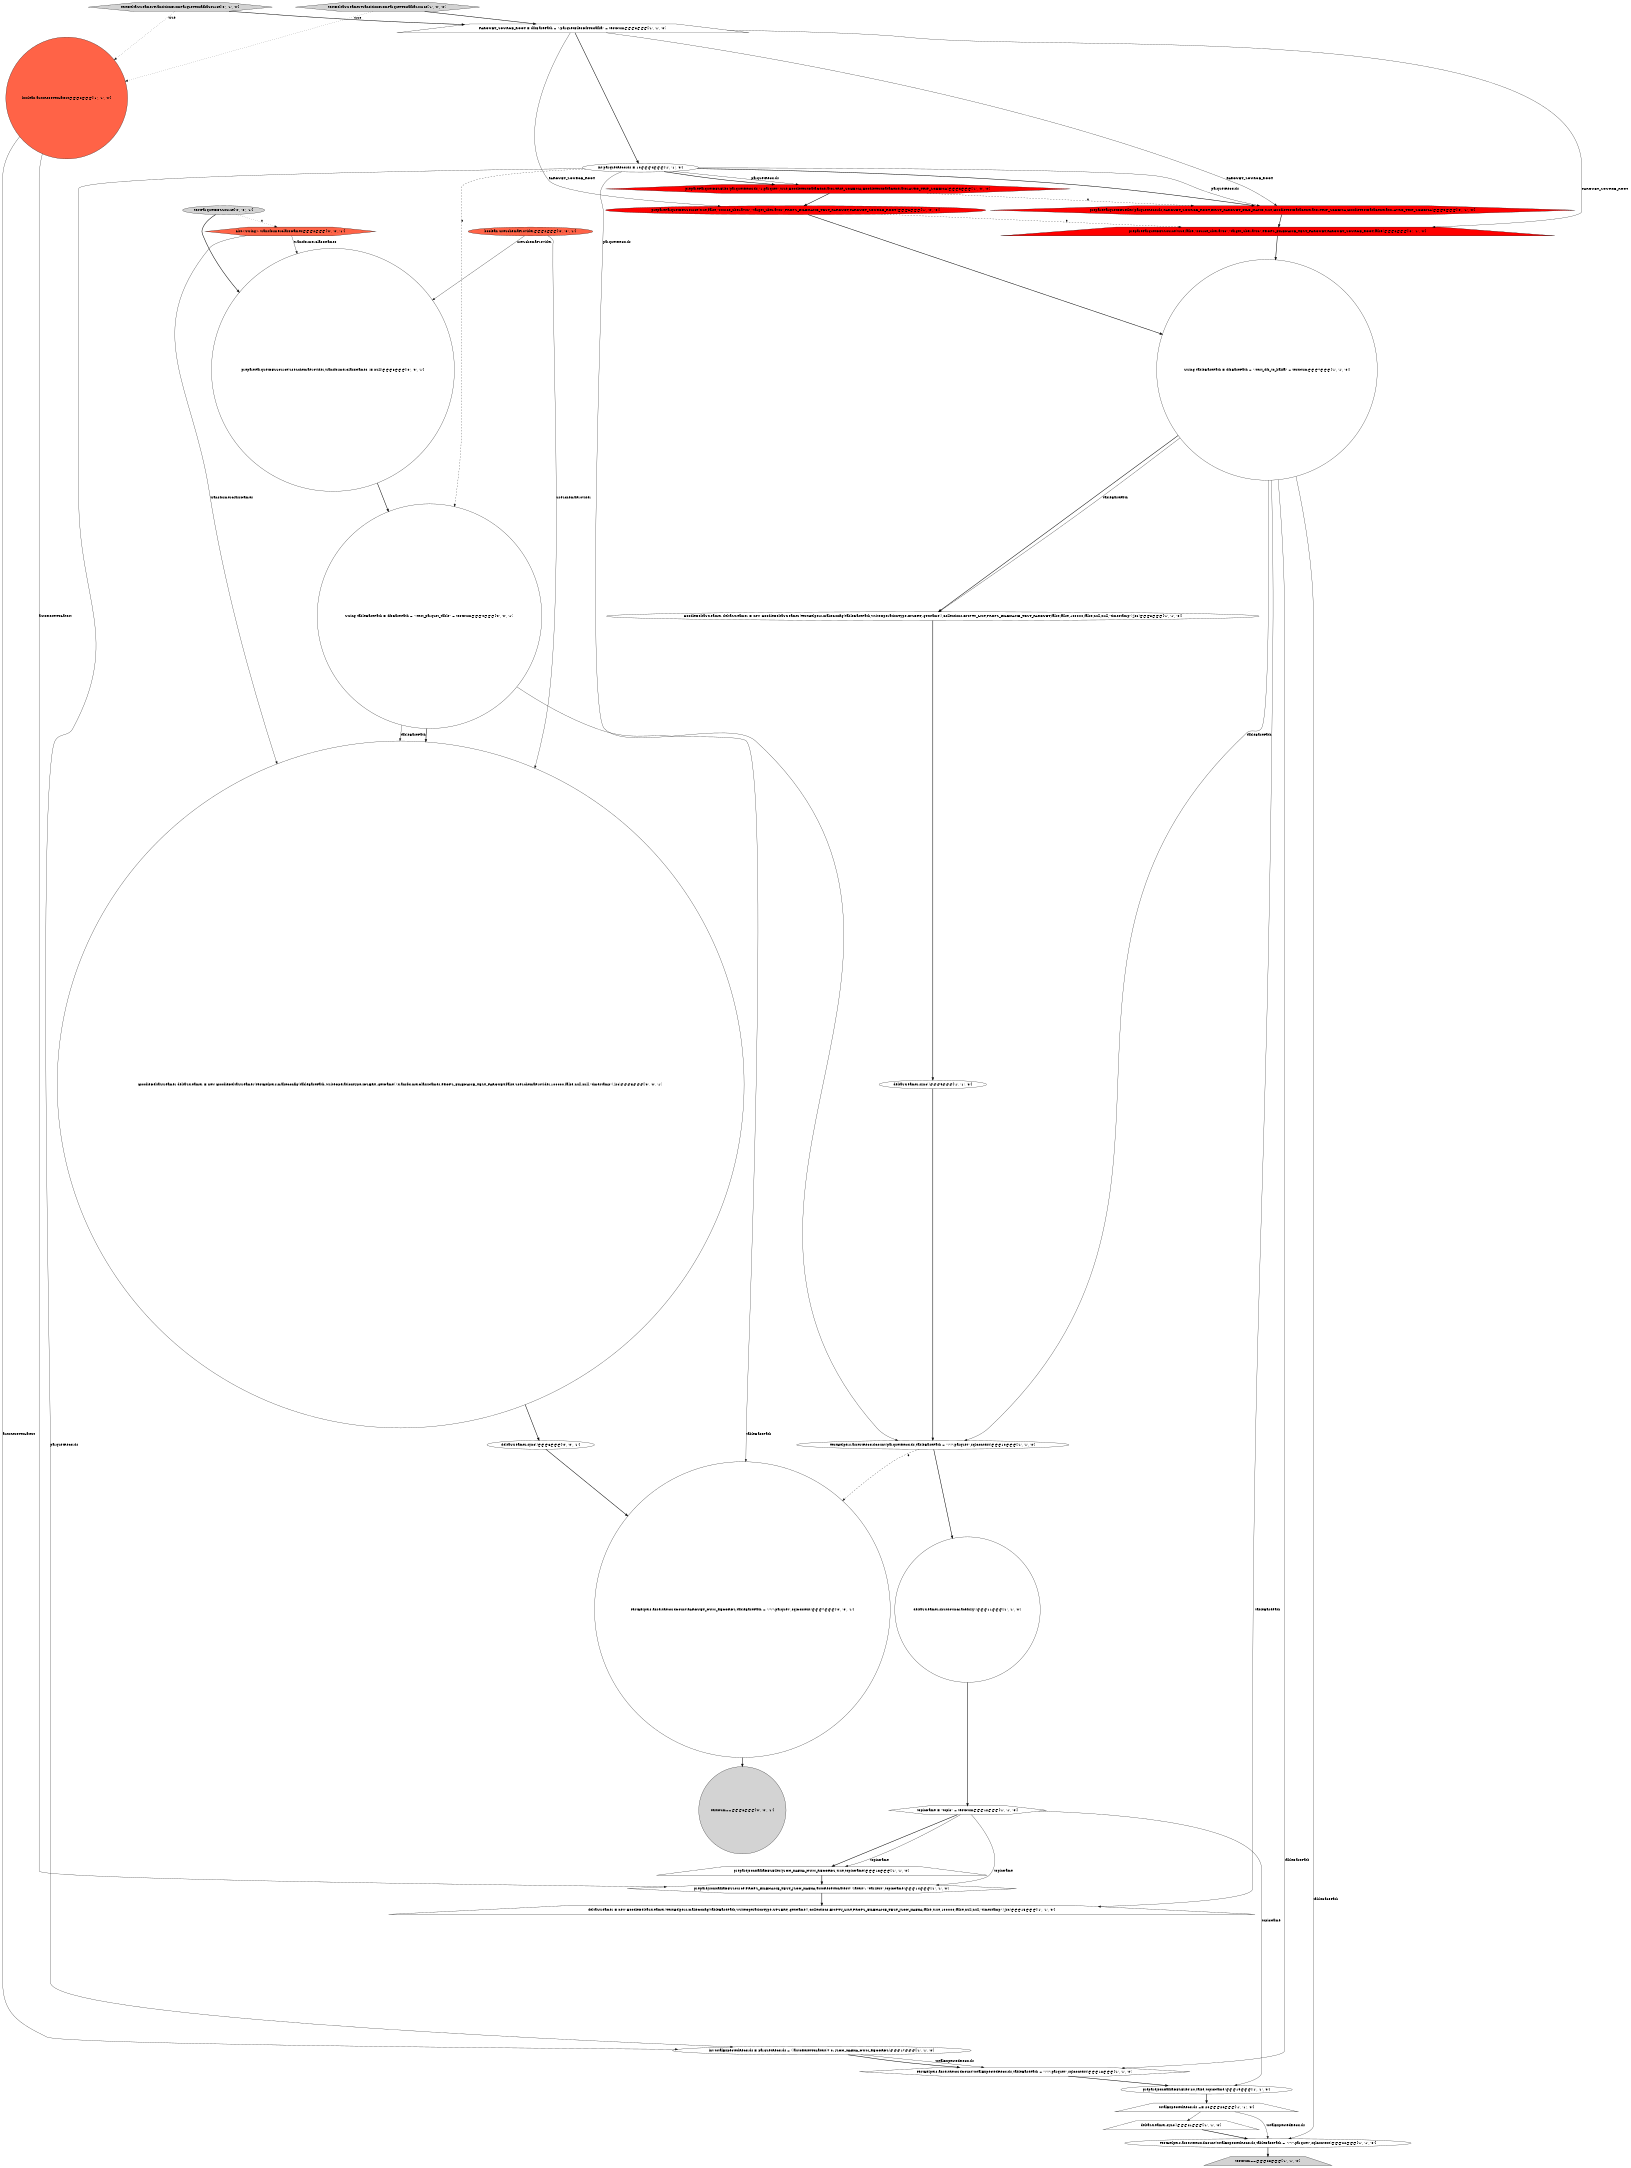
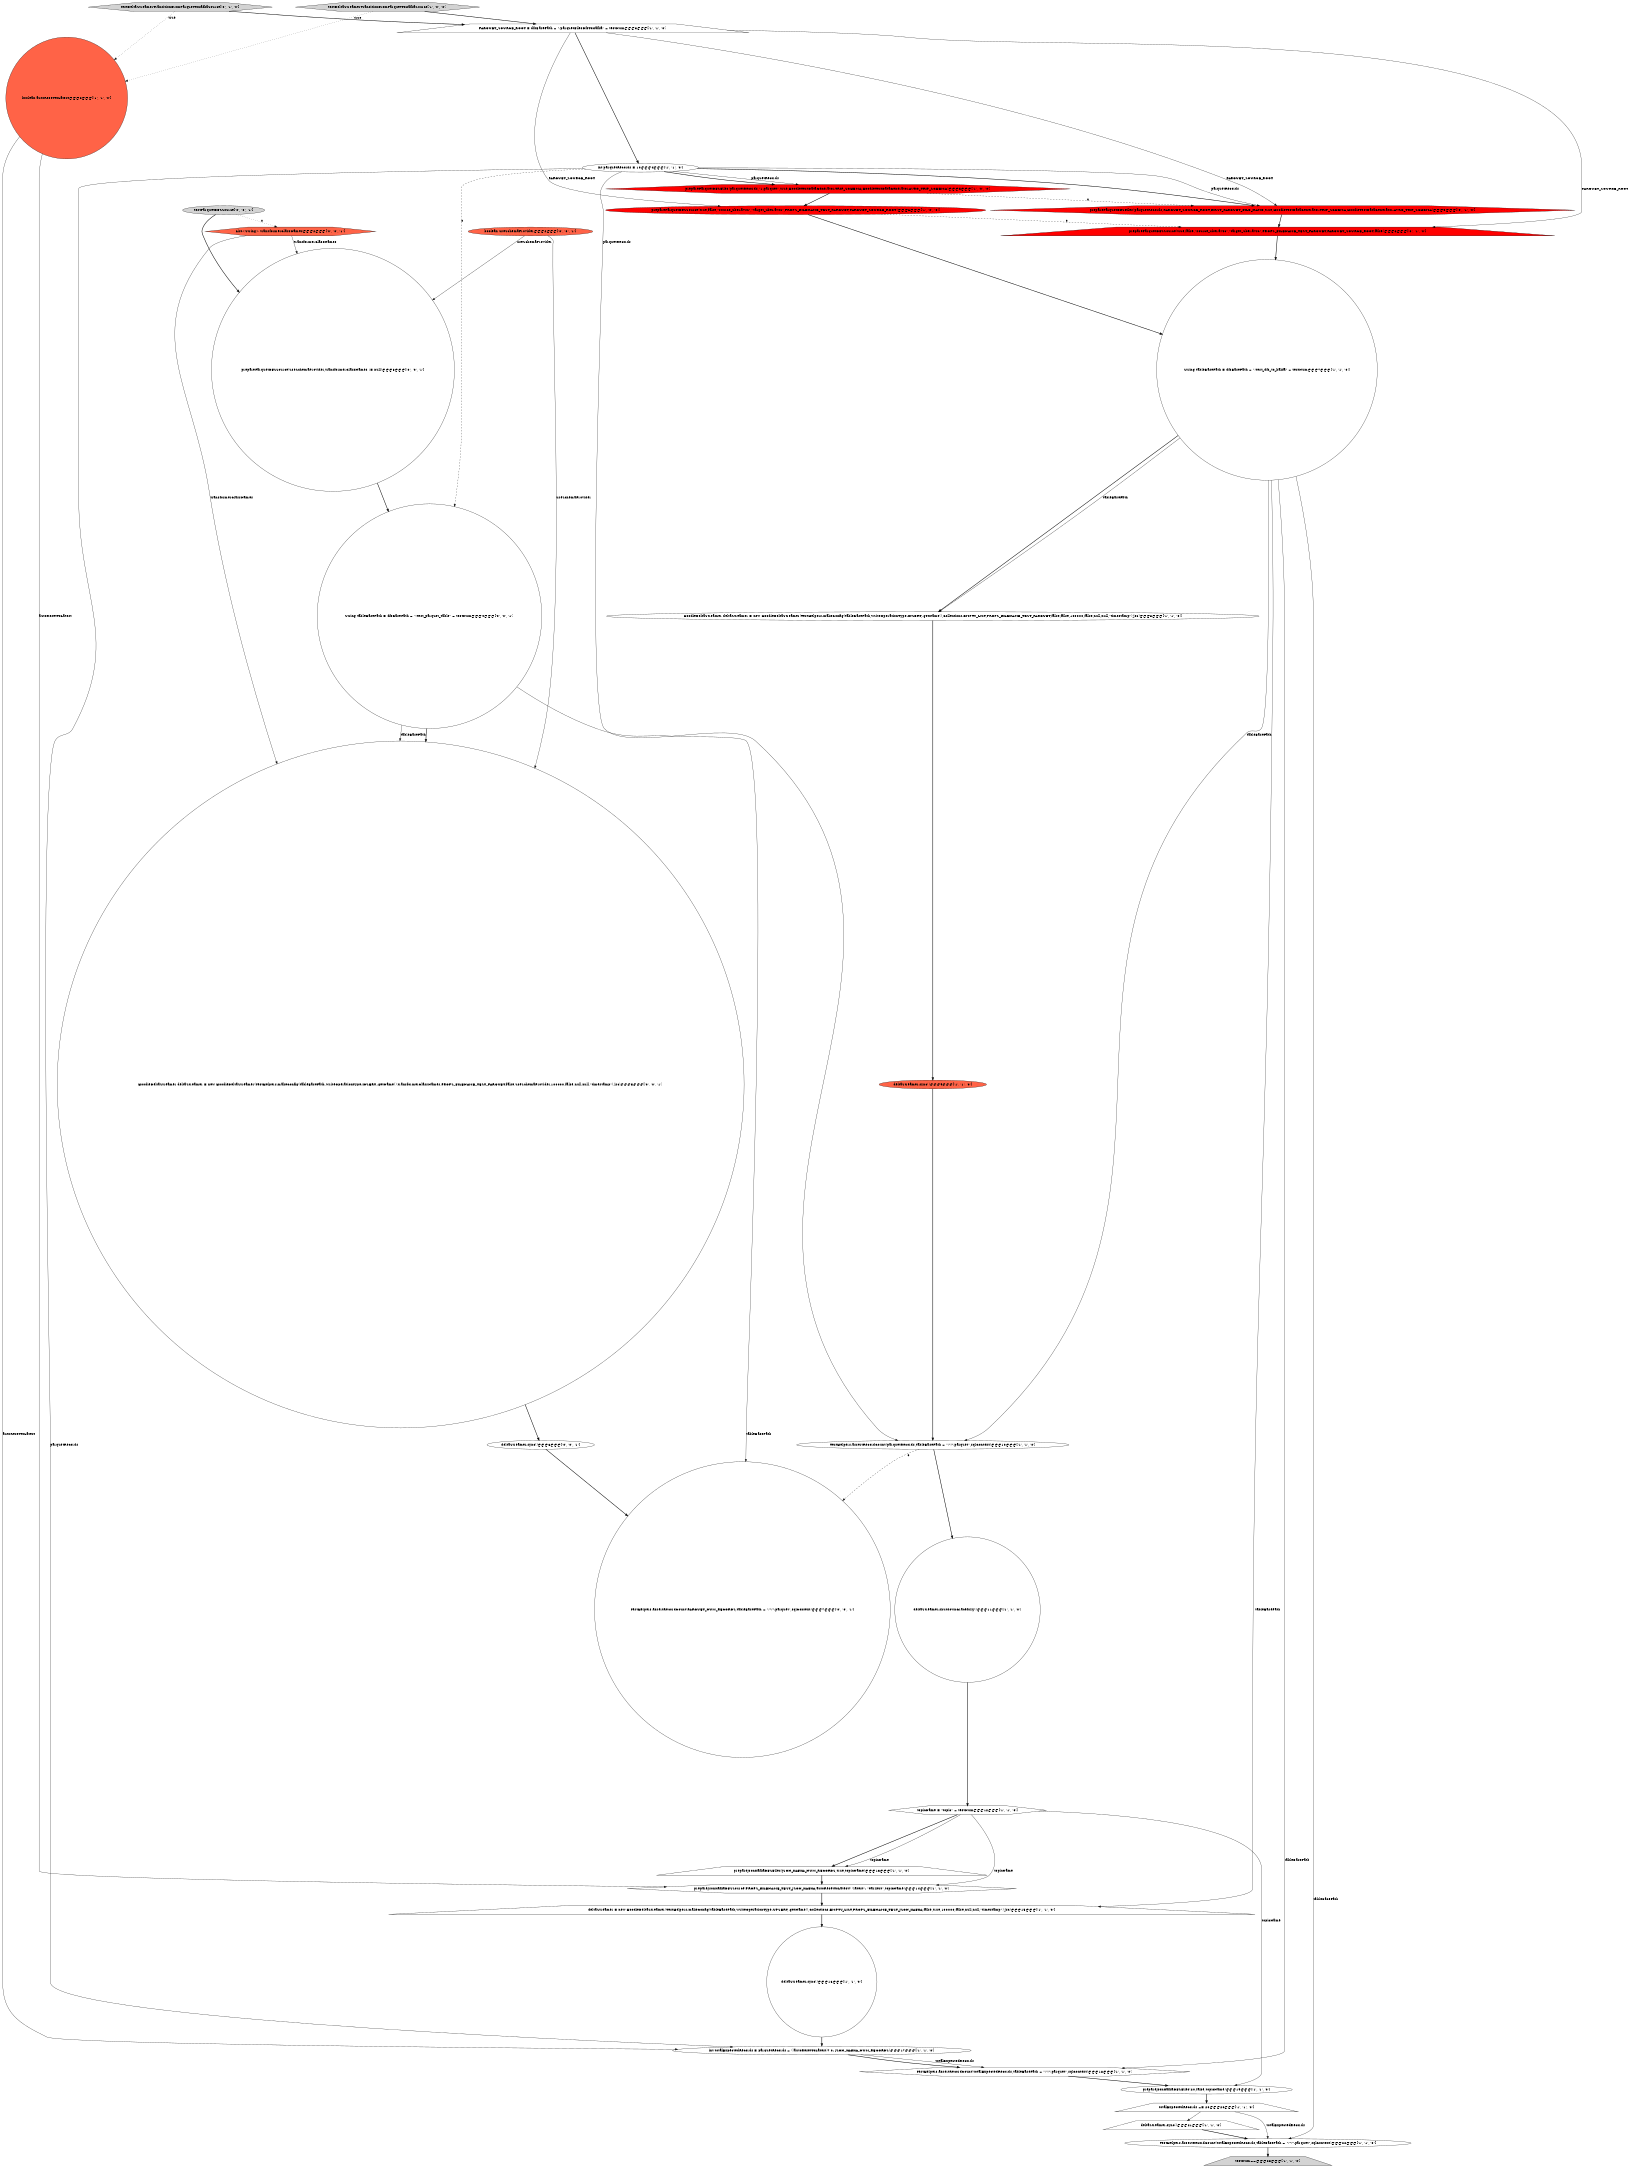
node "deltaStreamer.sync()@@@9@@@['1', '1', '0']": fillcolor white -> tomato
node "testNum++@@@8@@@['0', '0', '1']": removed
node "deltaStreamer.sync()@@@16@@@['1', '1', '0']": added
